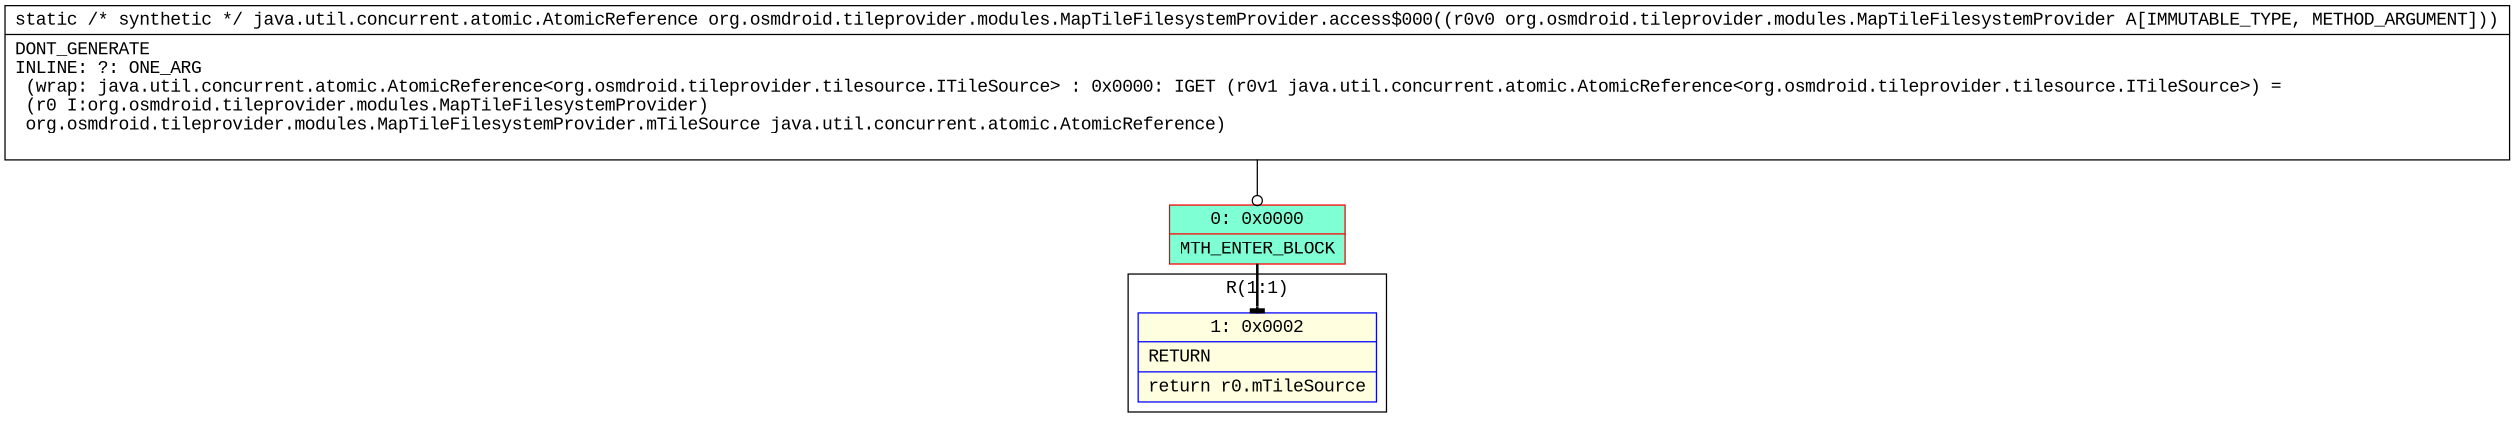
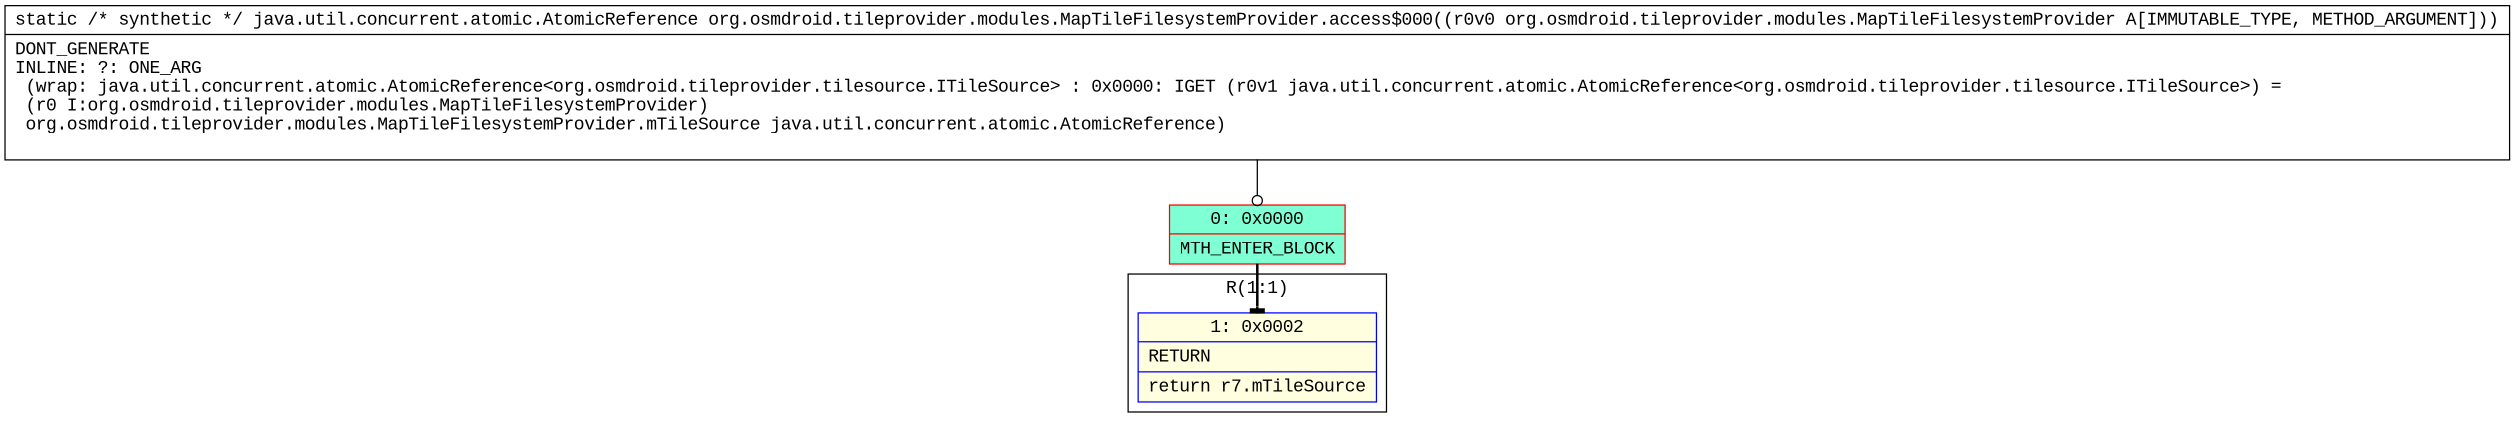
node "1: 0x0002": text "return r0.mTileSource" -> "return r7.mTileSource"
